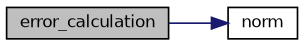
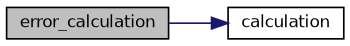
node "norm": label "norm" -> "calculation"
